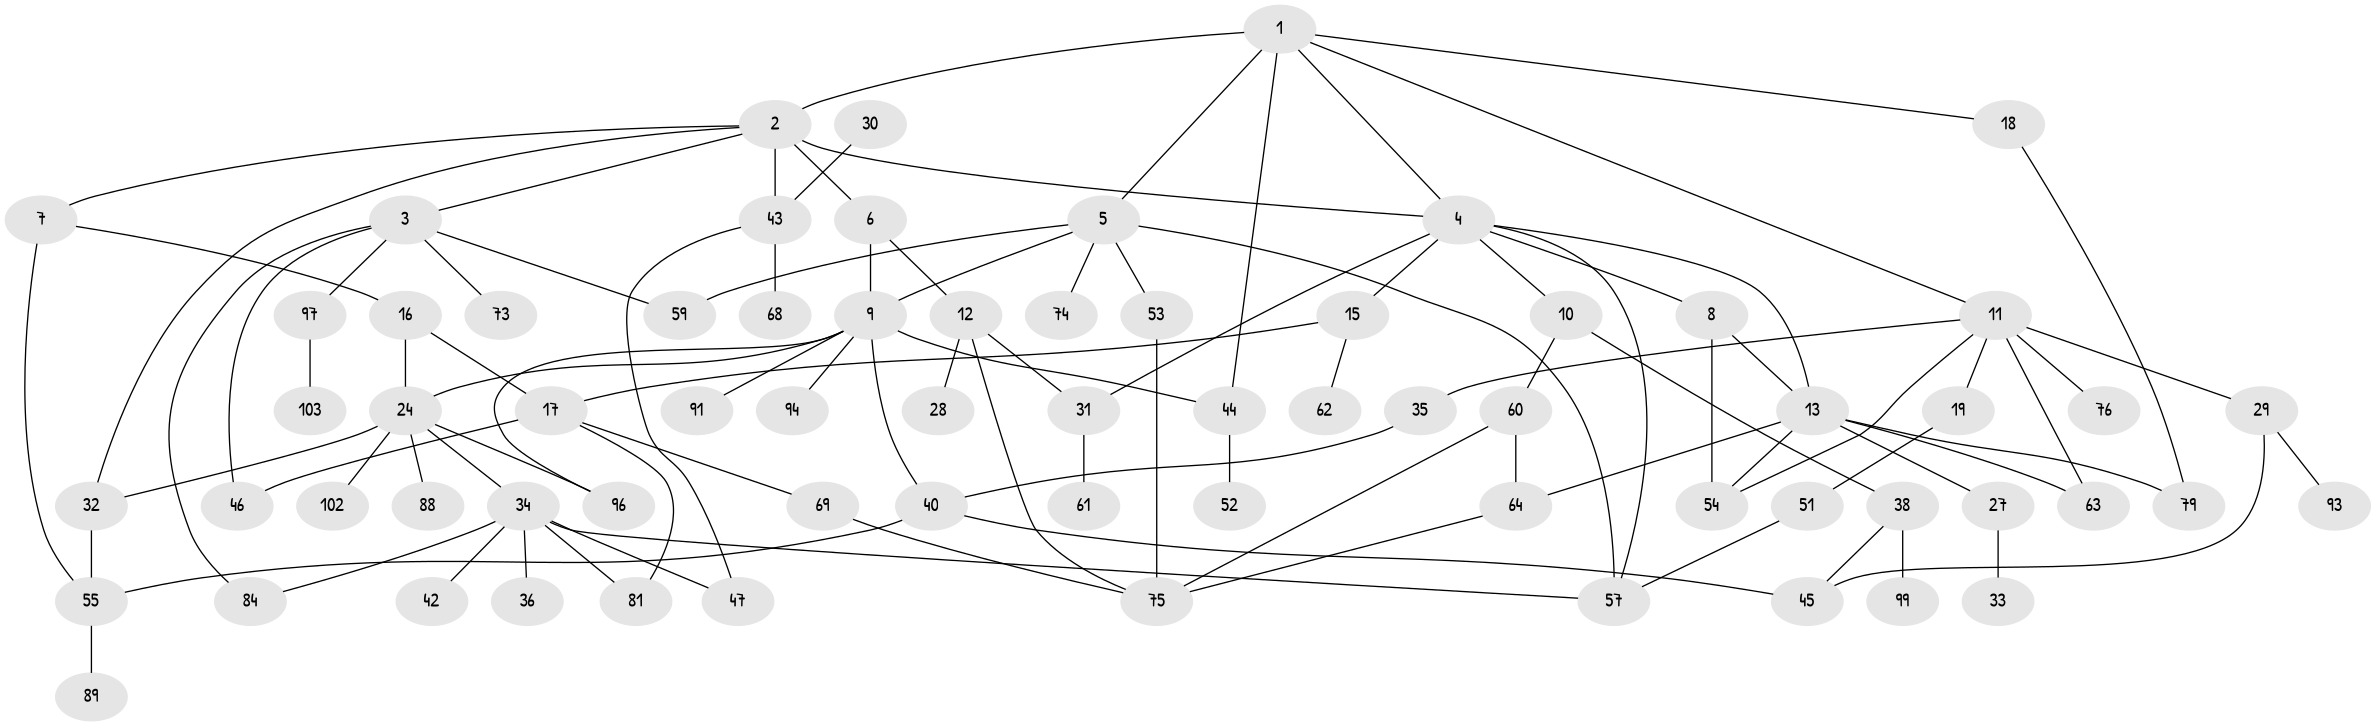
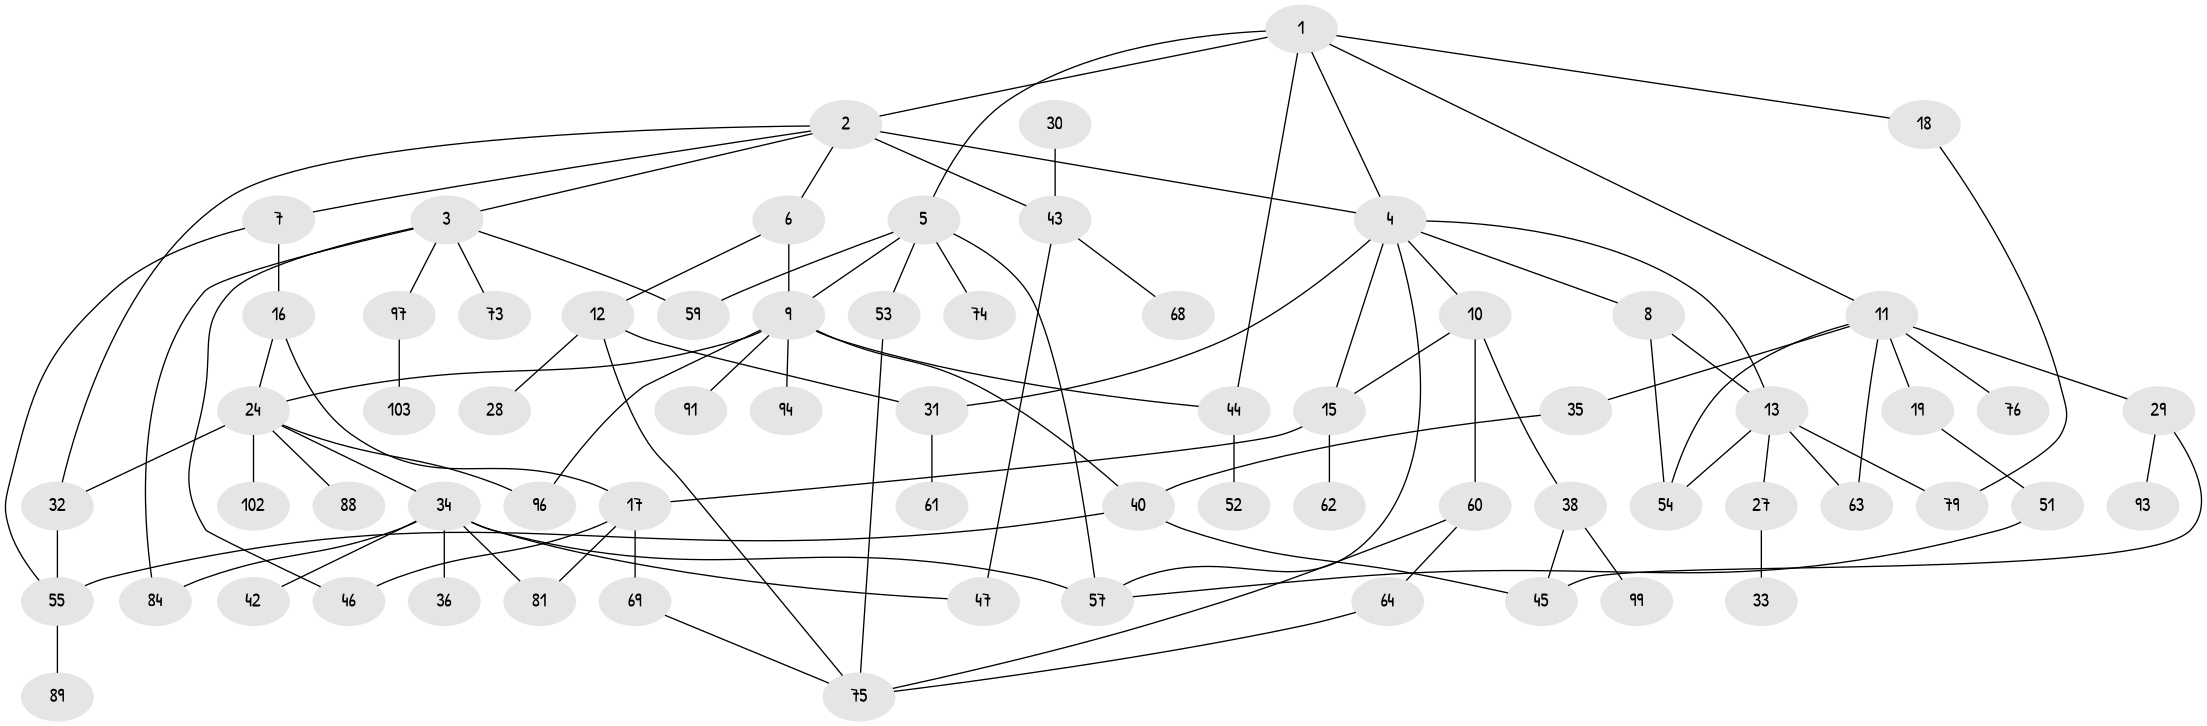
edge "10" -- "15": added
edge "13" -- "64": removed
